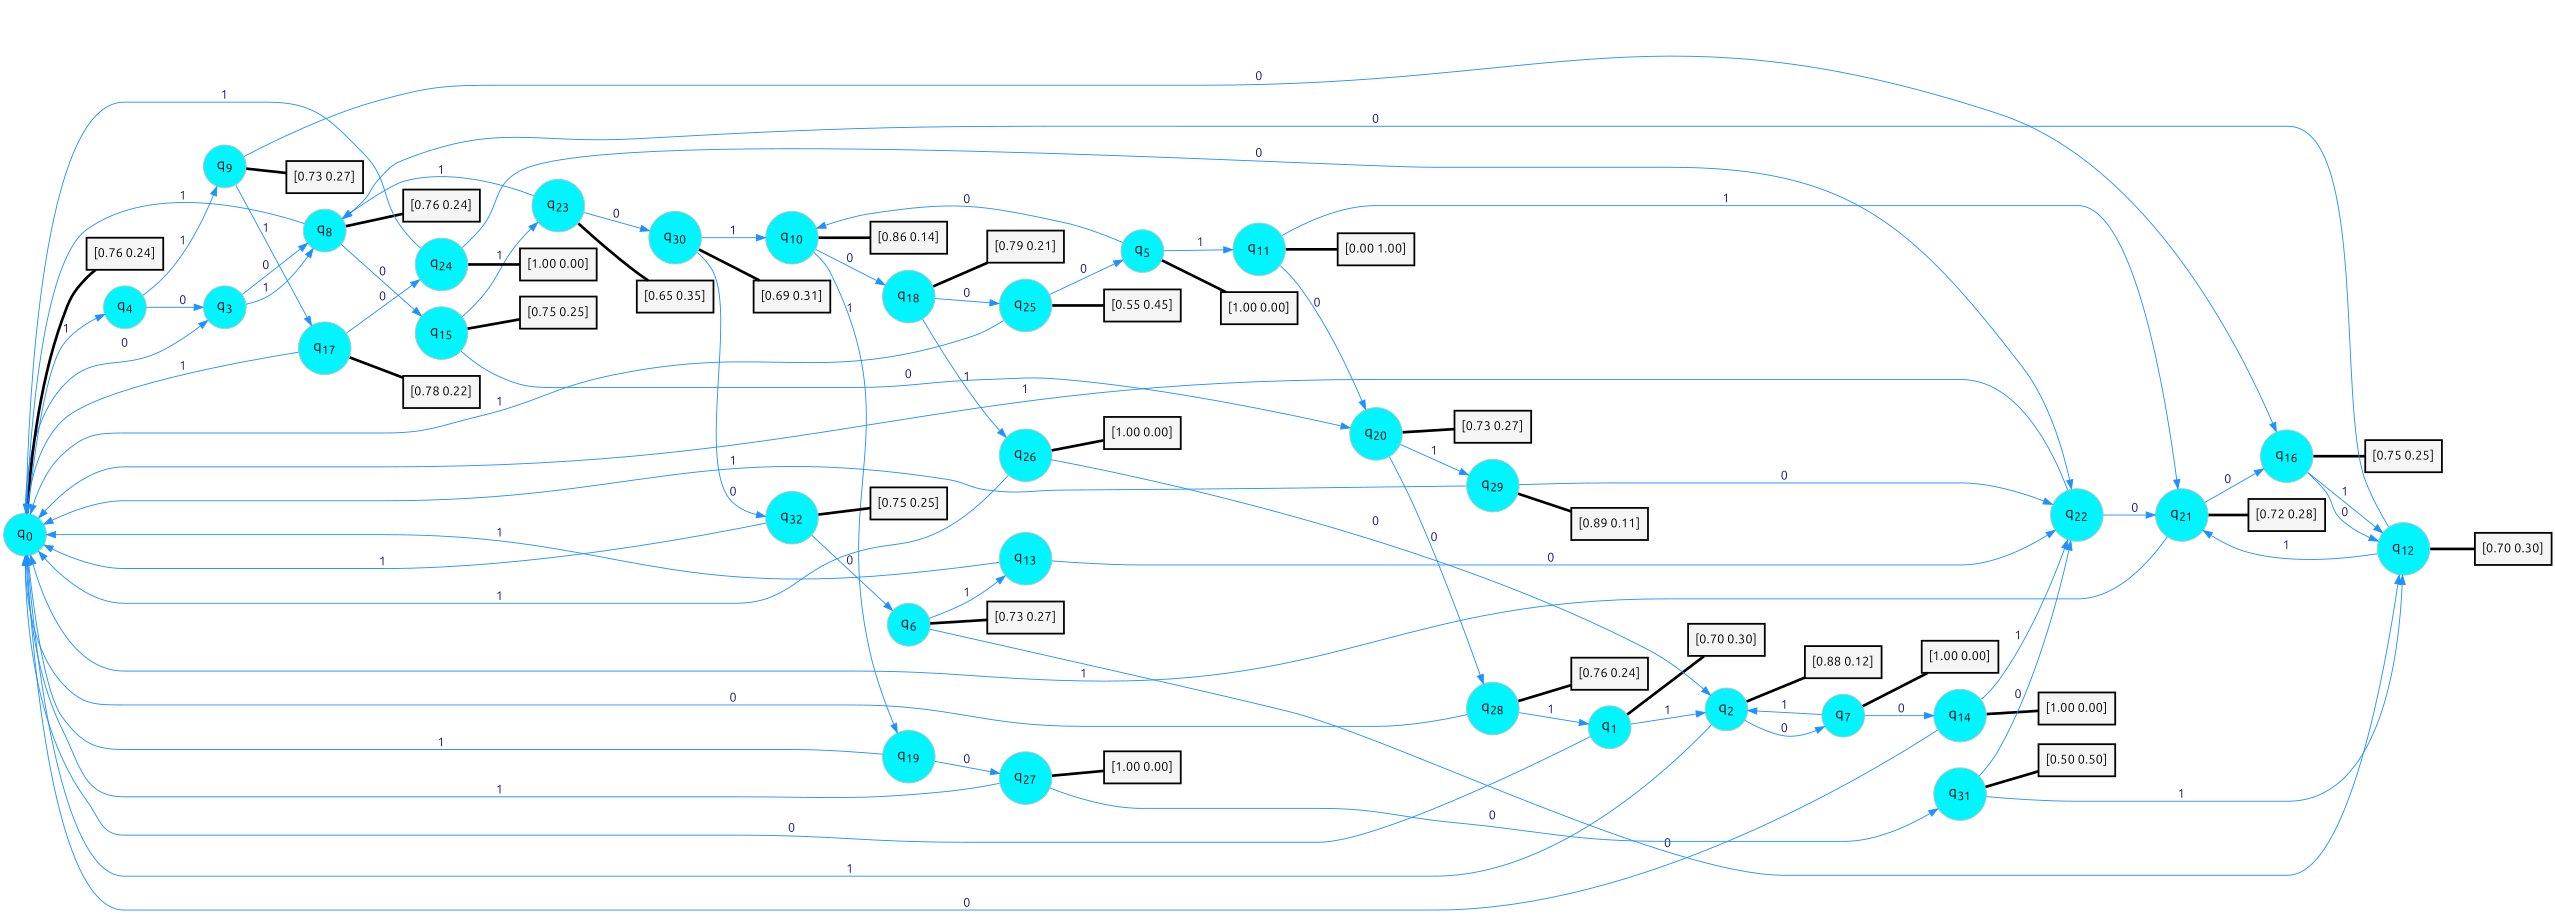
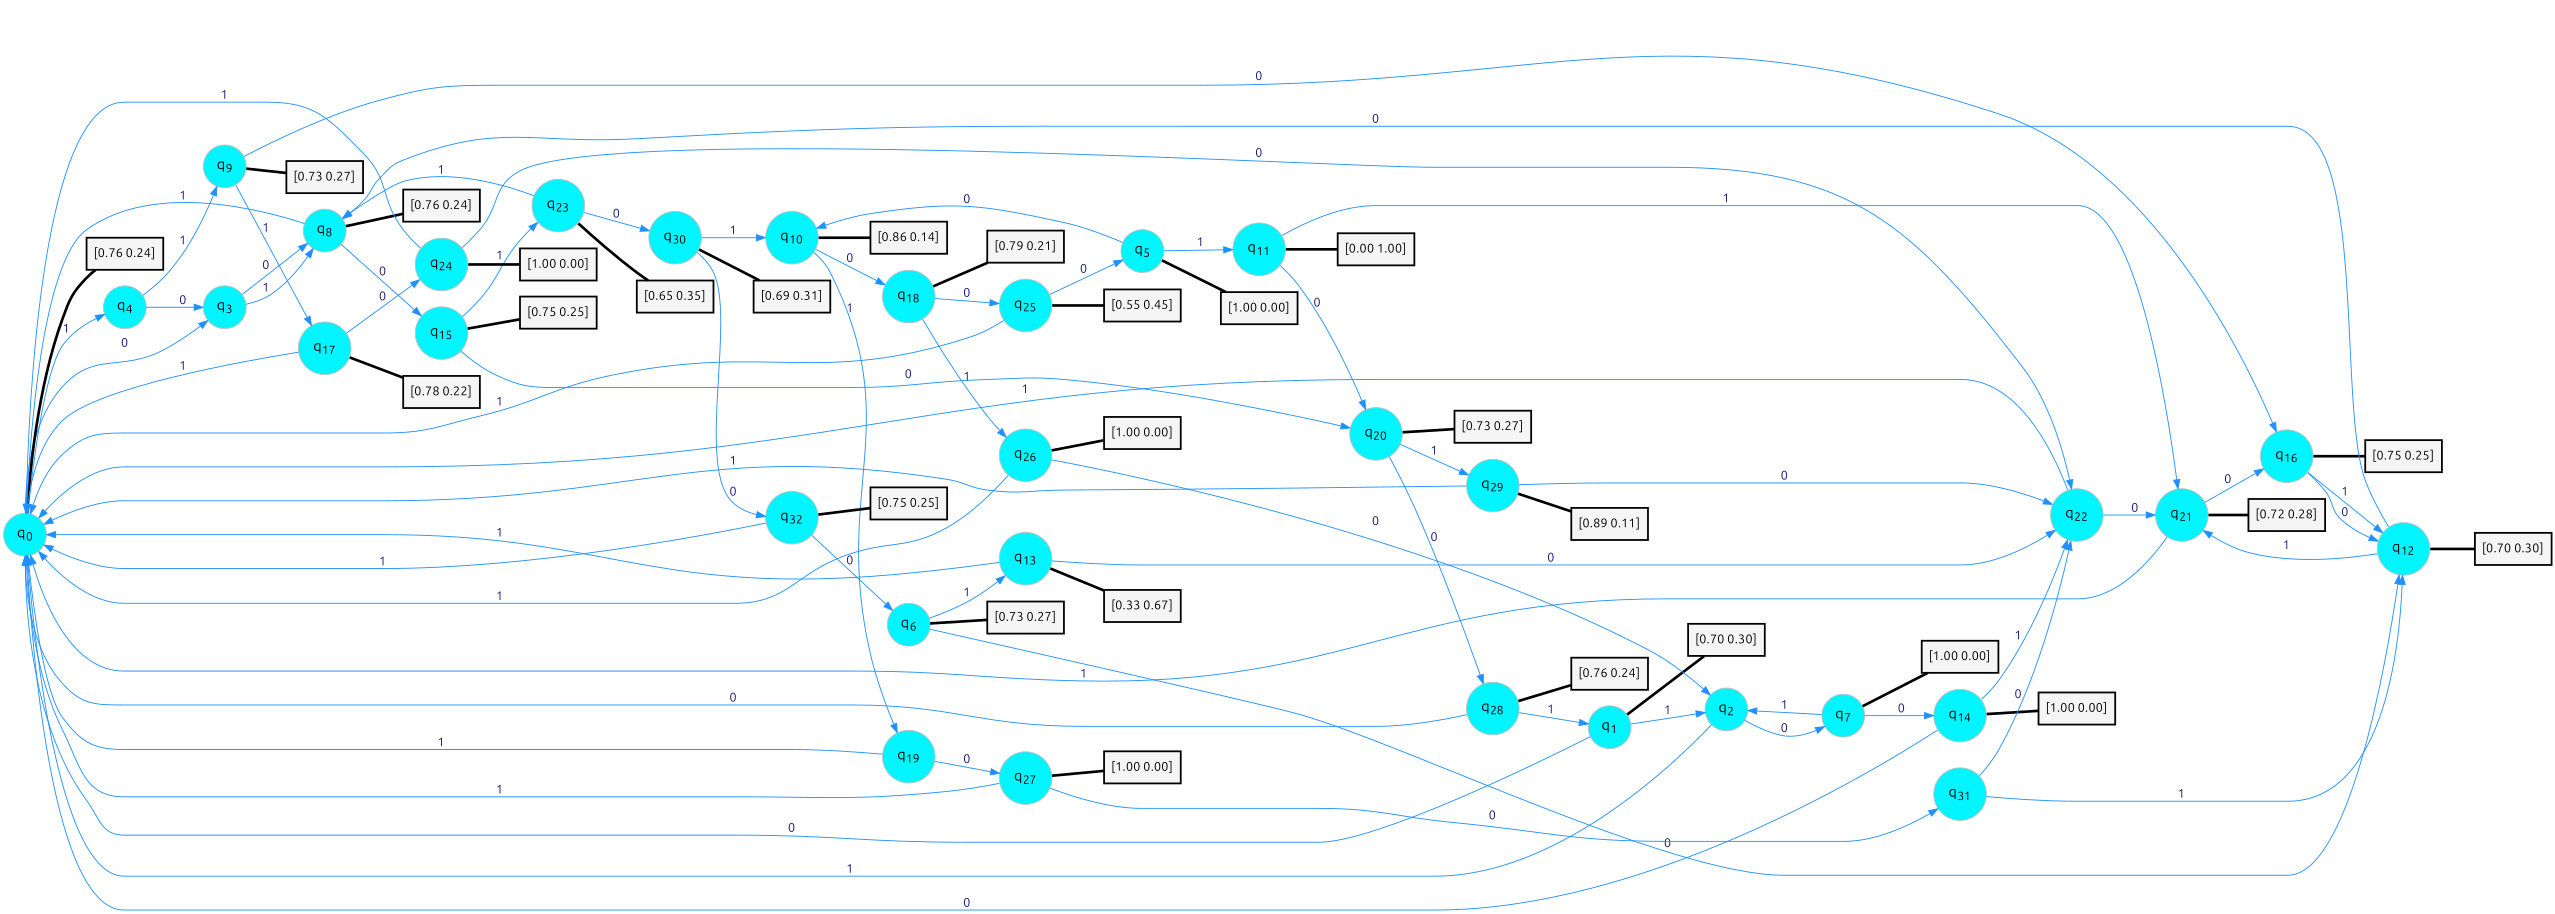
node "[0.33 0.67]": added
node "[0.88 0.12]": removed
node "[0.50 0.50]": removed
